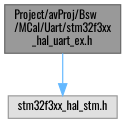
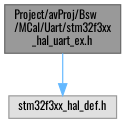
node "stm32f3xx_hal_stm.h": label "stm32f3xx_hal_stm.h" -> "stm32f3xx_hal_def.h"
